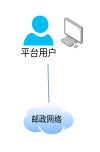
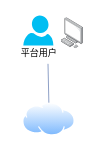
node "邮政网络": removed
